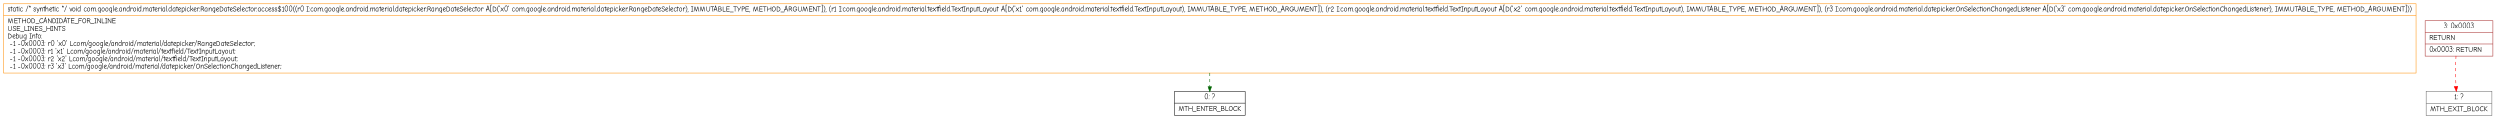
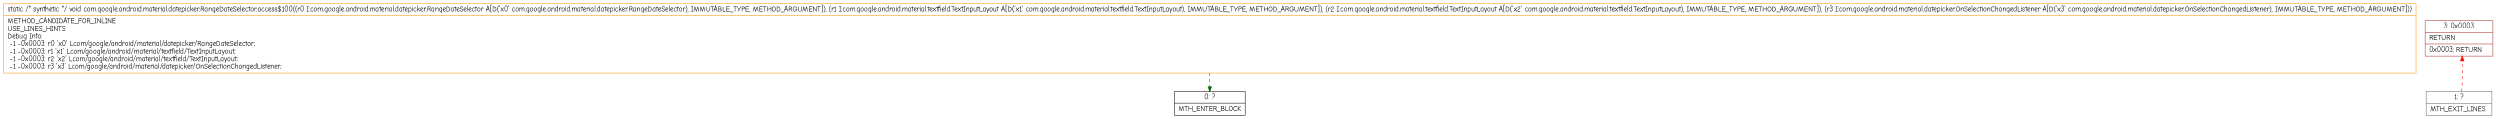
edge "3: 0x0003" -> "1: ?": reversed
node "1: ?": text "MTH_EXIT_BLOCK" -> "MTH_EXIT_LINES"
